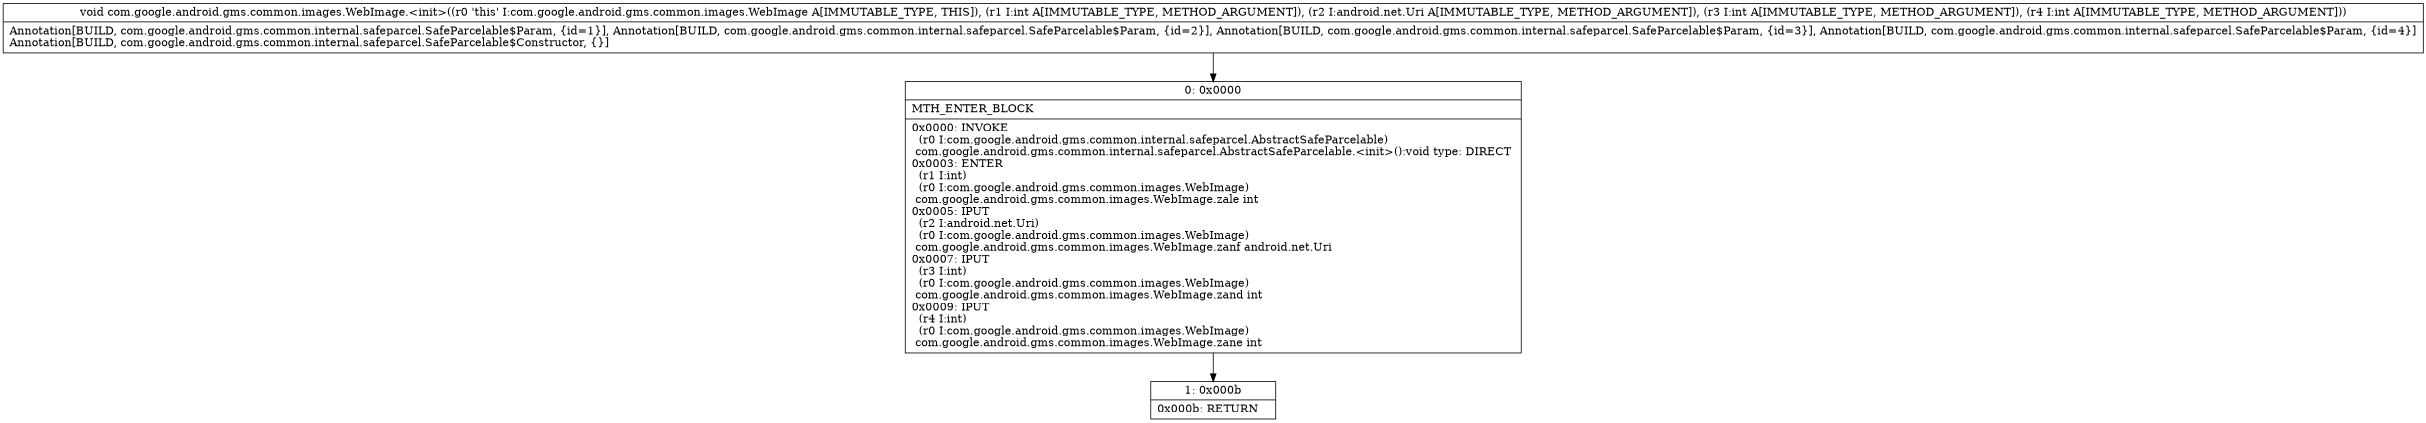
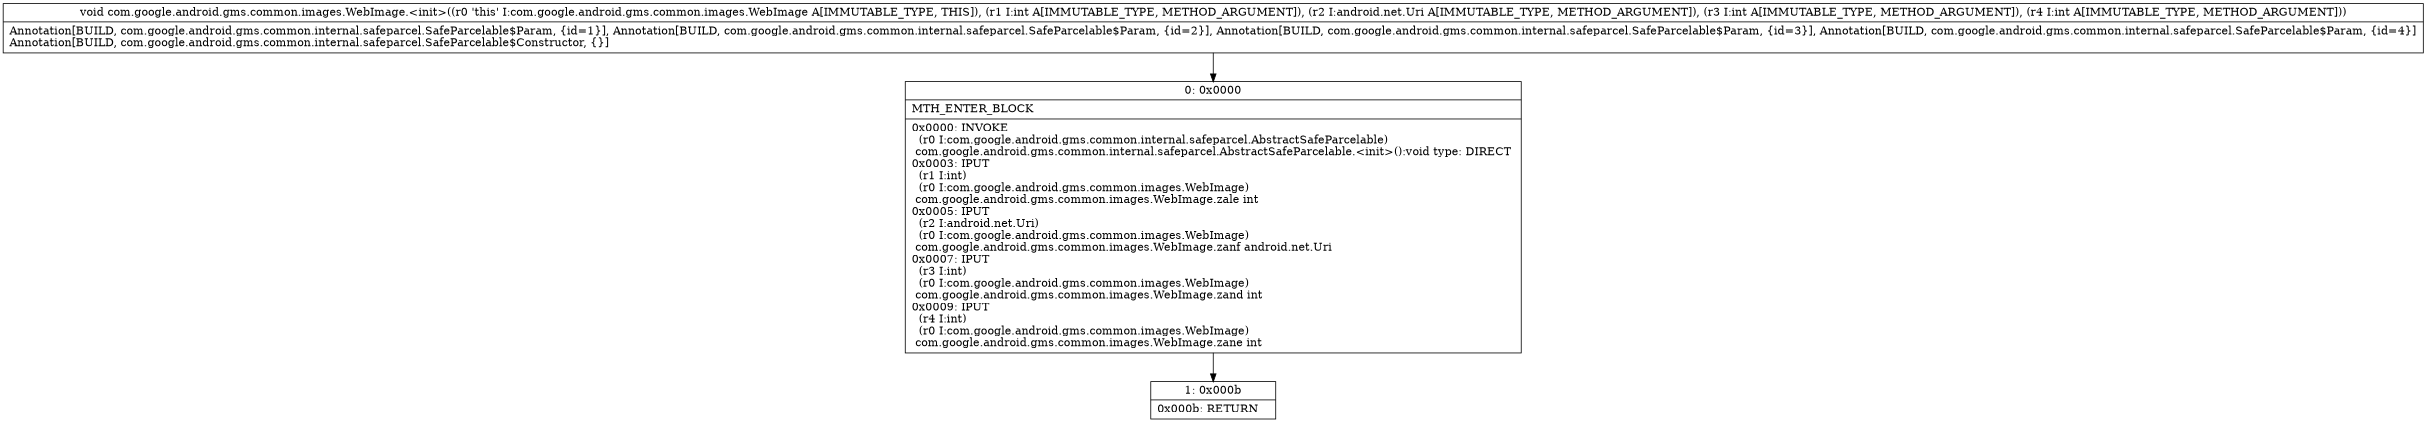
node "0: 0x0000": text "0x0003: ENTER" -> "0x0003: IPUT"
